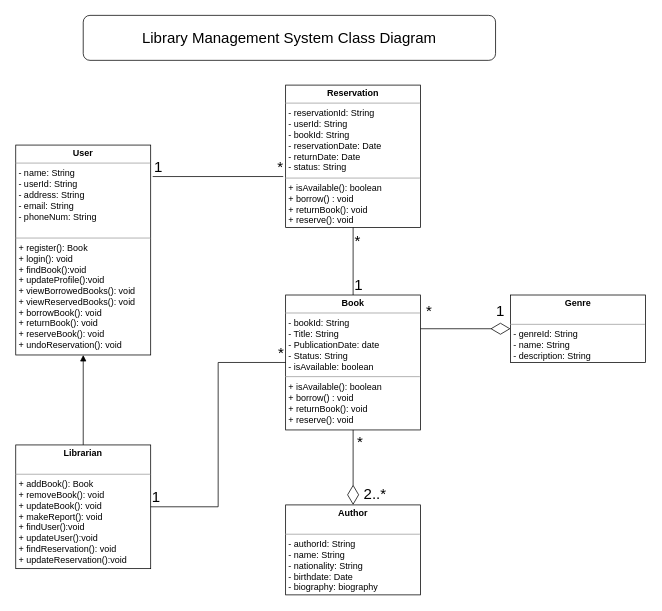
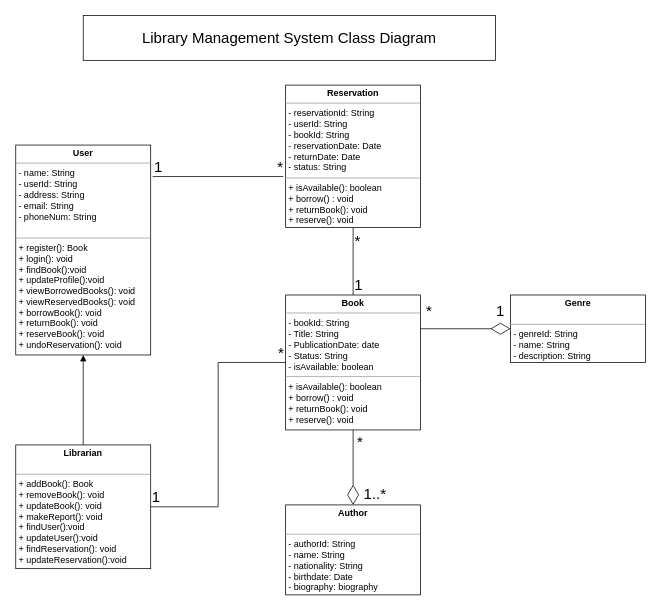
node "Library Management System Class Diagram": shape rounded rectangle -> rectangle
node "2..*": label "2..*" -> "1..*"
